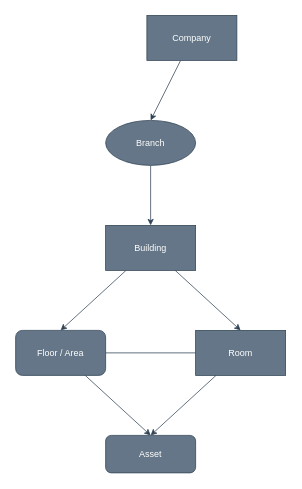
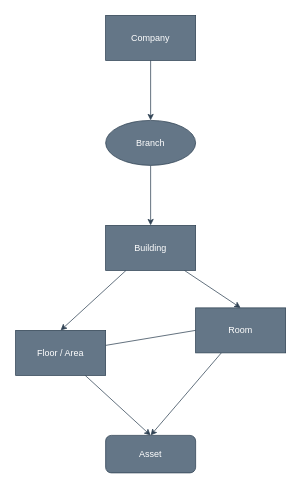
node "Company": moved (192, 38) -> (150, 38)
node "Floor / Area": shape rounded rectangle -> rectangle
node "Room": moved (240, 353) -> (240, 330)
